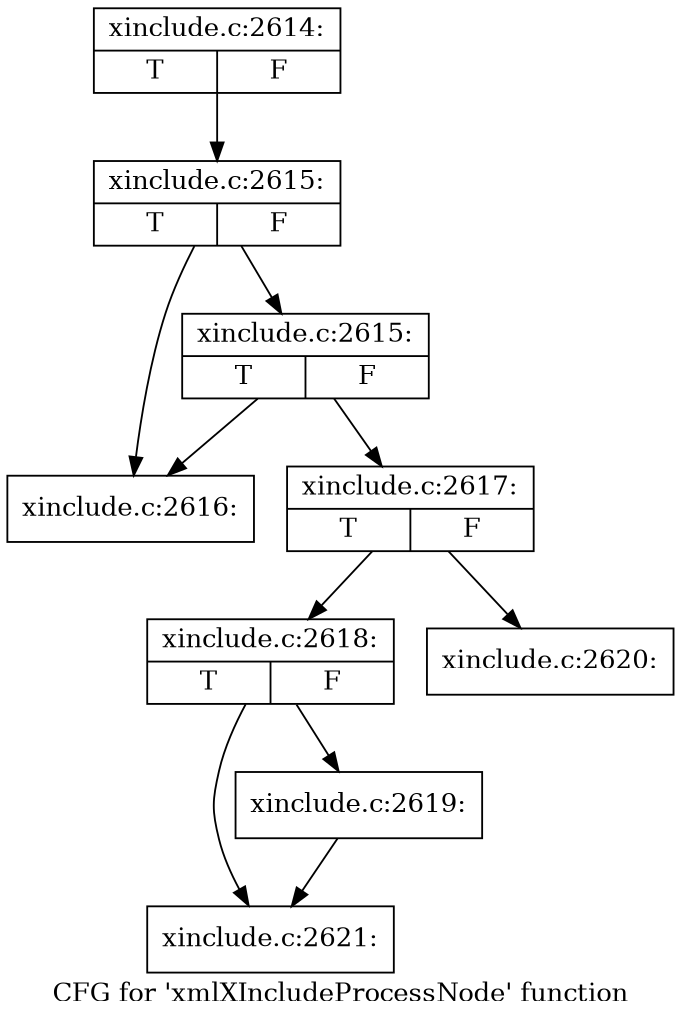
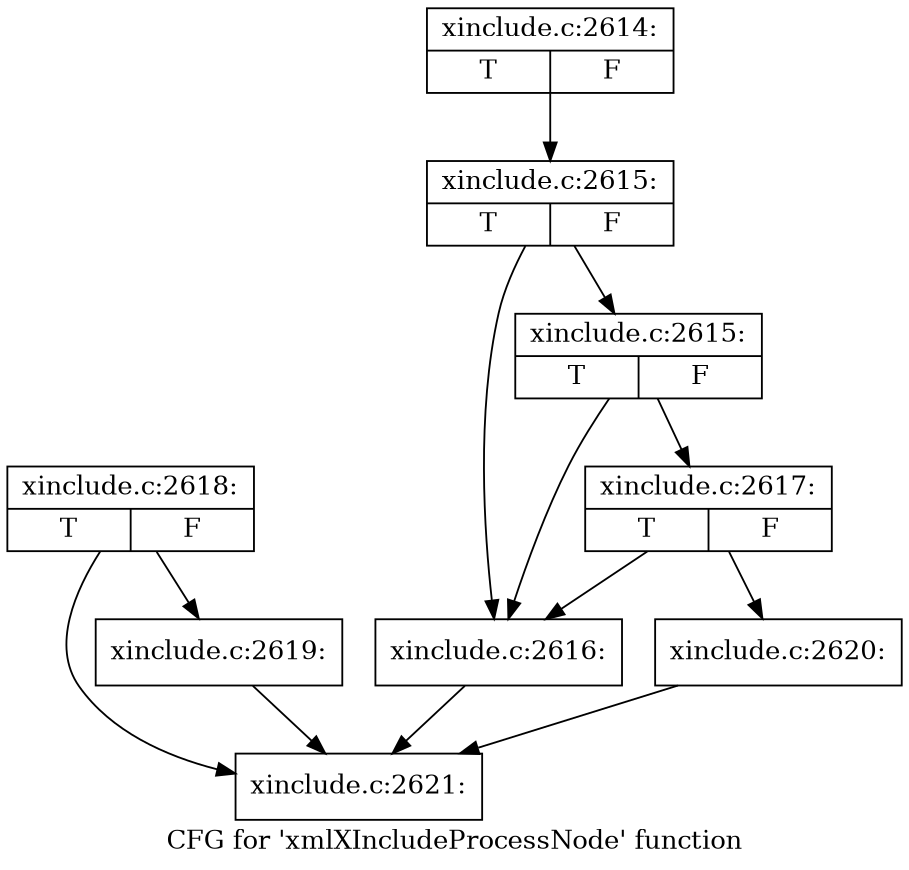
edge "xinclude.c:2617:" -> "xinclude.c:2618:": now "xinclude.c:2617:" -> "xinclude.c:2616:"
edge "xinclude.c:2616:" -> "xinclude.c:2621:": added
edge "xinclude.c:2620:" -> "xinclude.c:2621:": added
